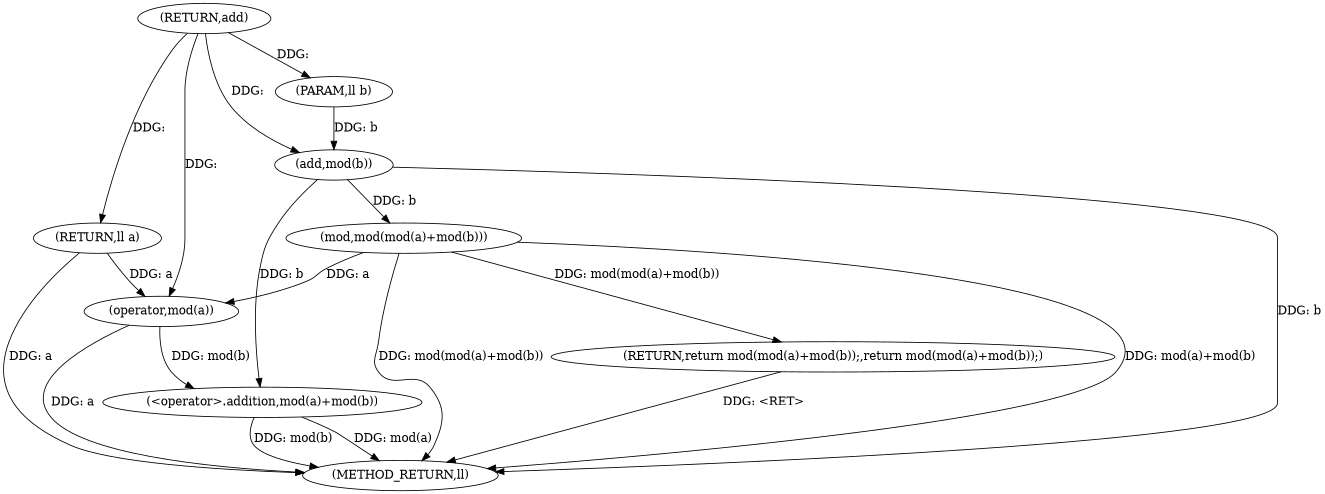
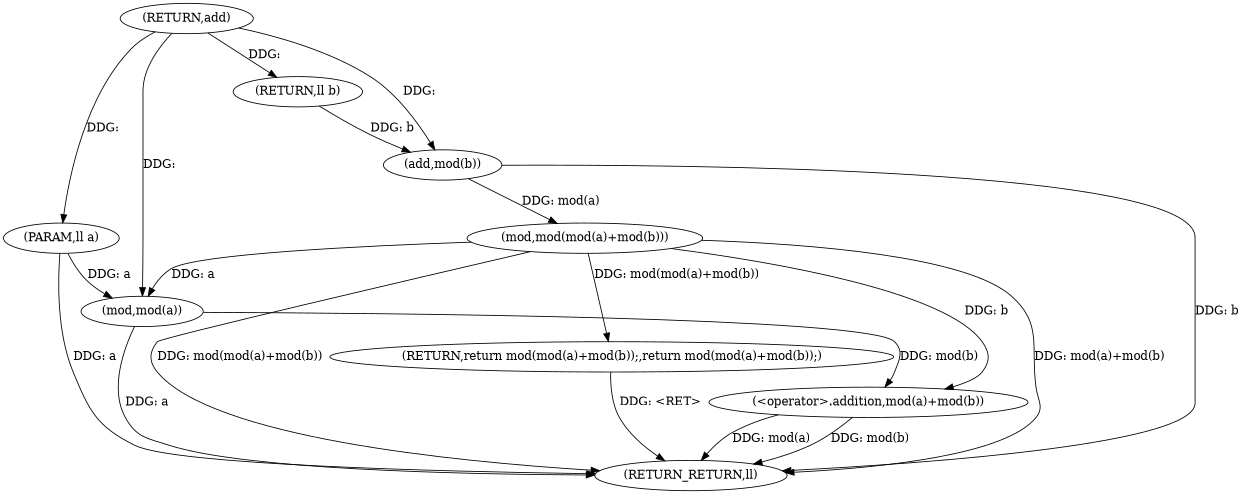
node "(PARAM,ll b)": label "(PARAM,ll b)" -> "(RETURN,ll b)"
edge "(add,mod(b))" -> "(mod,mod(mod(a)+mod(b)))": label "DDG: b" -> "DDG: mod(a)"
node "(RETURN,ll a)": label "(RETURN,ll a)" -> "(PARAM,ll a)"
edge "(add,mod(b))" -> "(<operator>.addition,mod(a)+mod(b))": now "(mod,mod(mod(a)+mod(b)))" -> "(<operator>.addition,mod(a)+mod(b))"
node "(operator,mod(a))": label "(operator,mod(a))" -> "(mod,mod(a))"
node "(METHOD_RETURN,ll)": label "(METHOD_RETURN,ll)" -> "(RETURN_RETURN,ll)"
